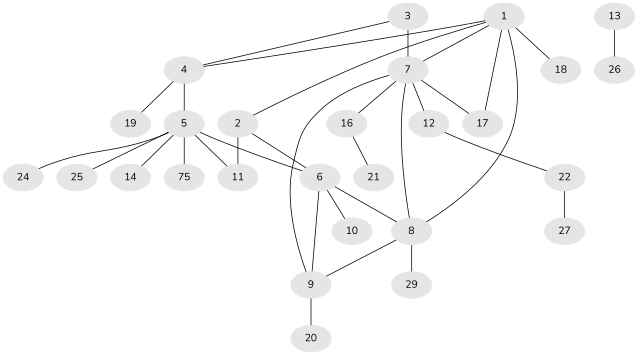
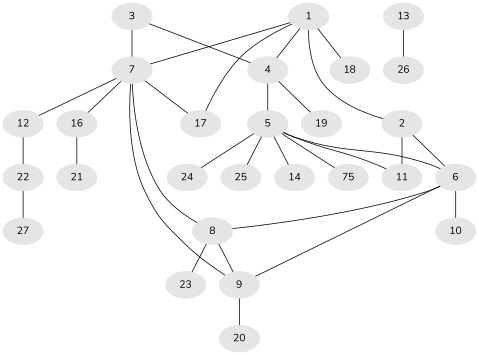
edge "1" -- "8": removed
node "29": label "29" -> "23"
